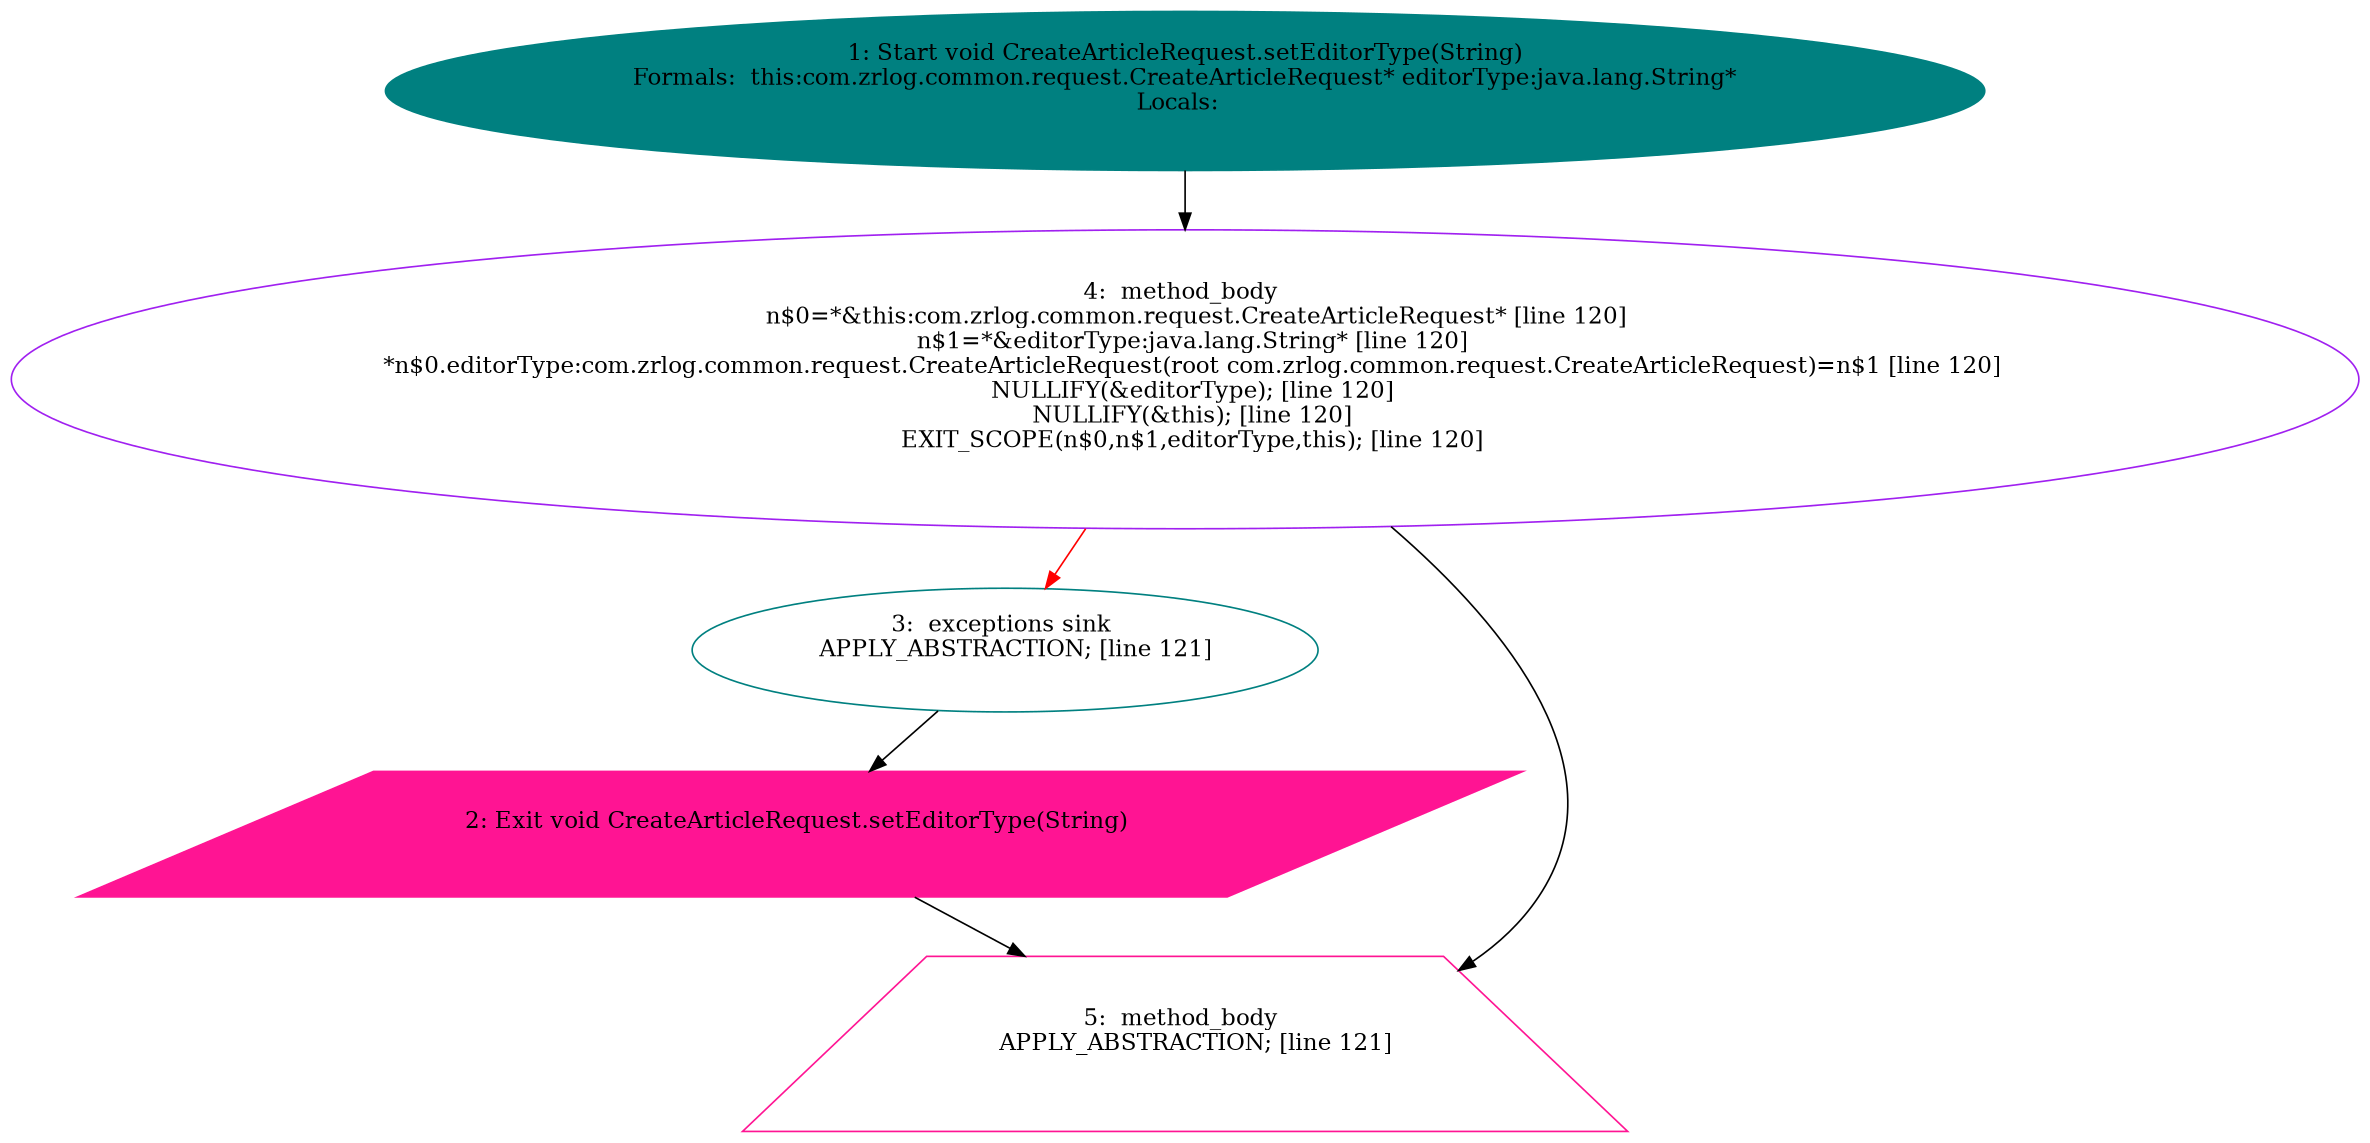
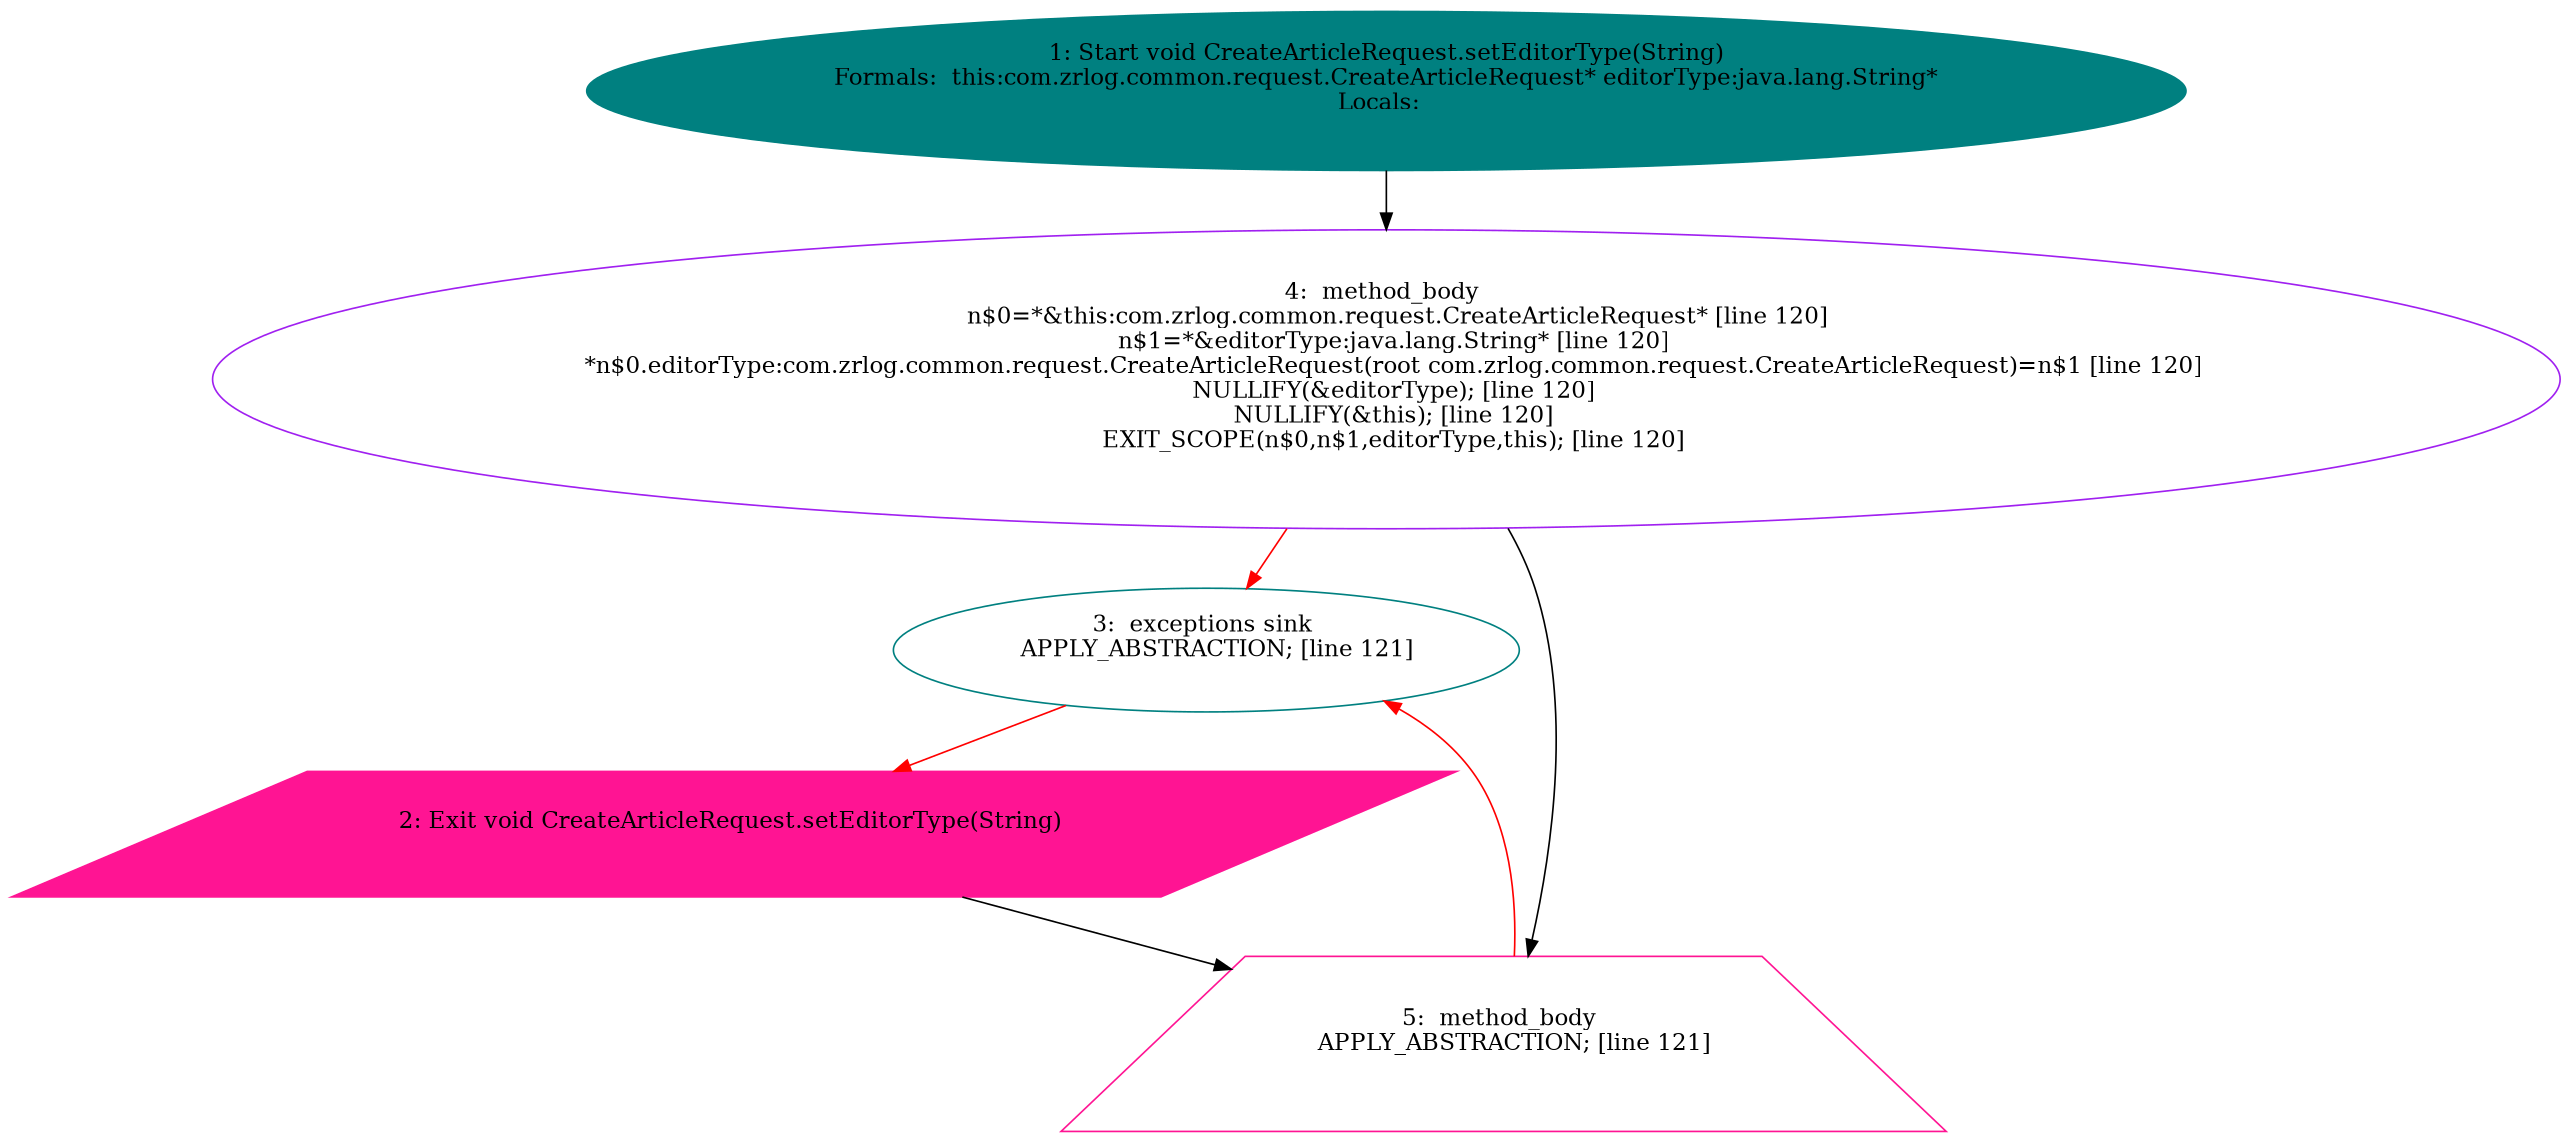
edge "3:  exceptions sink APPLY_ABSTRACTION; [line 121]" -> "2: Exit void CreateArticleRequest.setEditorType(String)": color black -> red
edge "5:  method_body APPLY_ABSTRACTION; [line 121]" -> "3:  exceptions sink APPLY_ABSTRACTION; [line 121]": added
